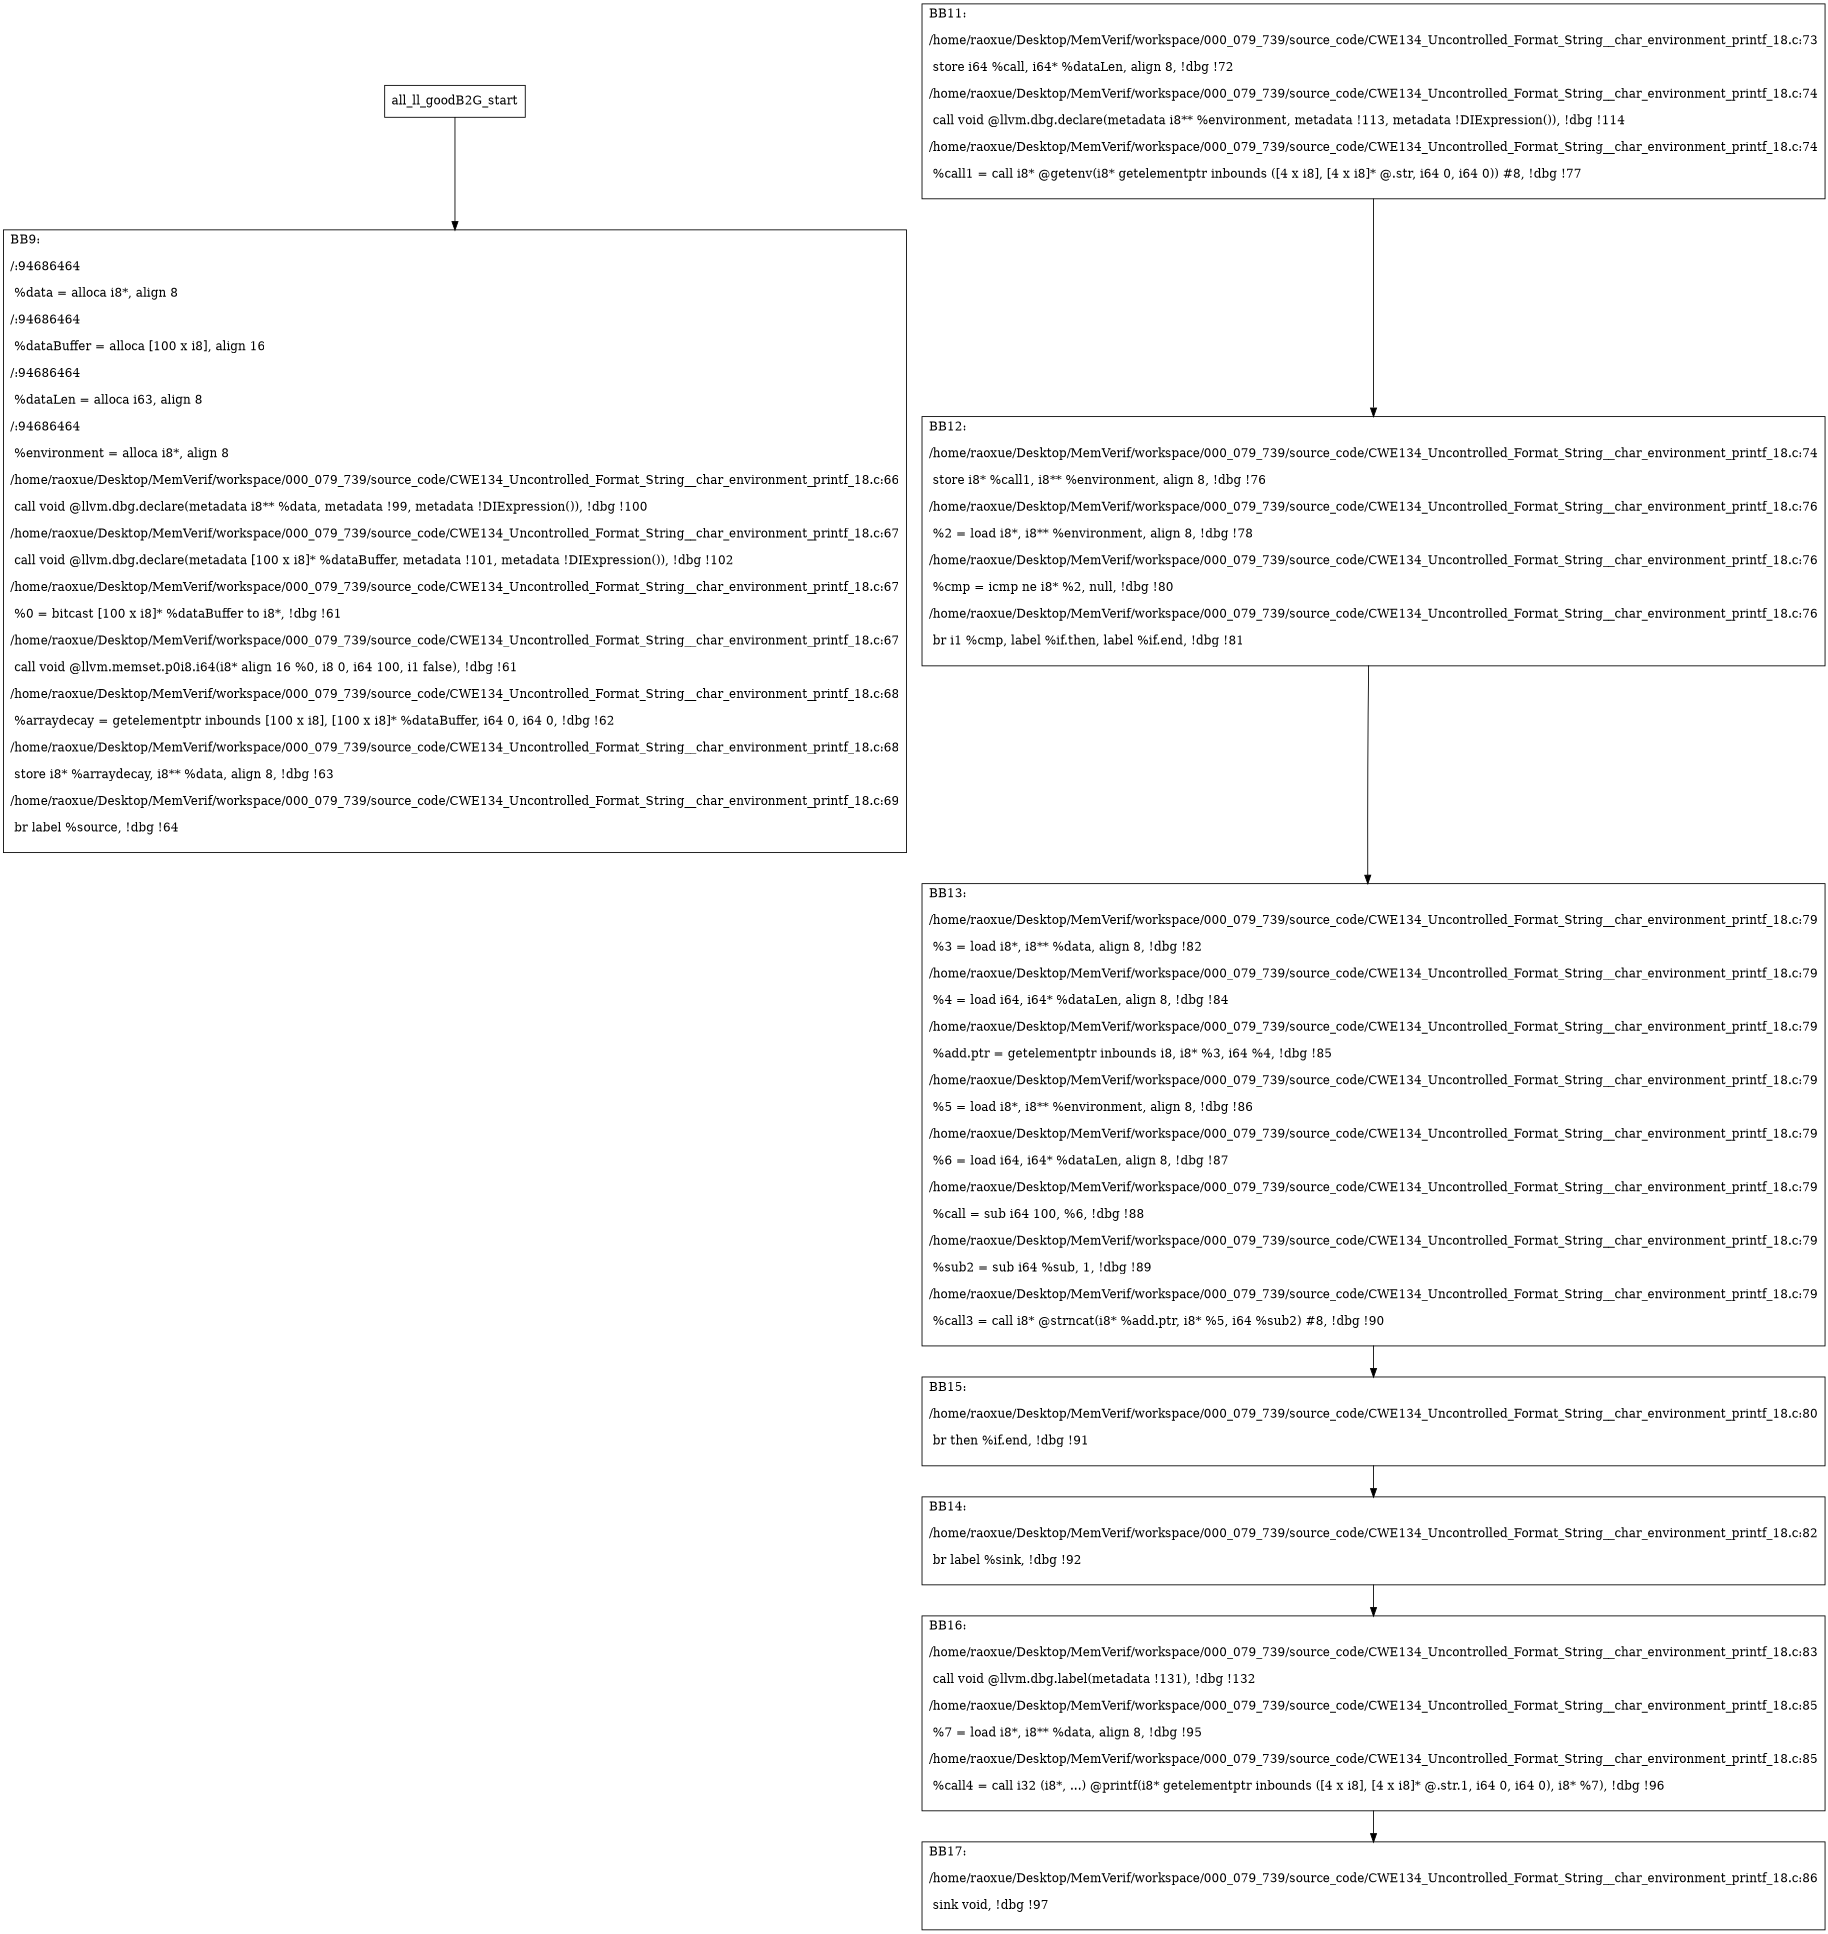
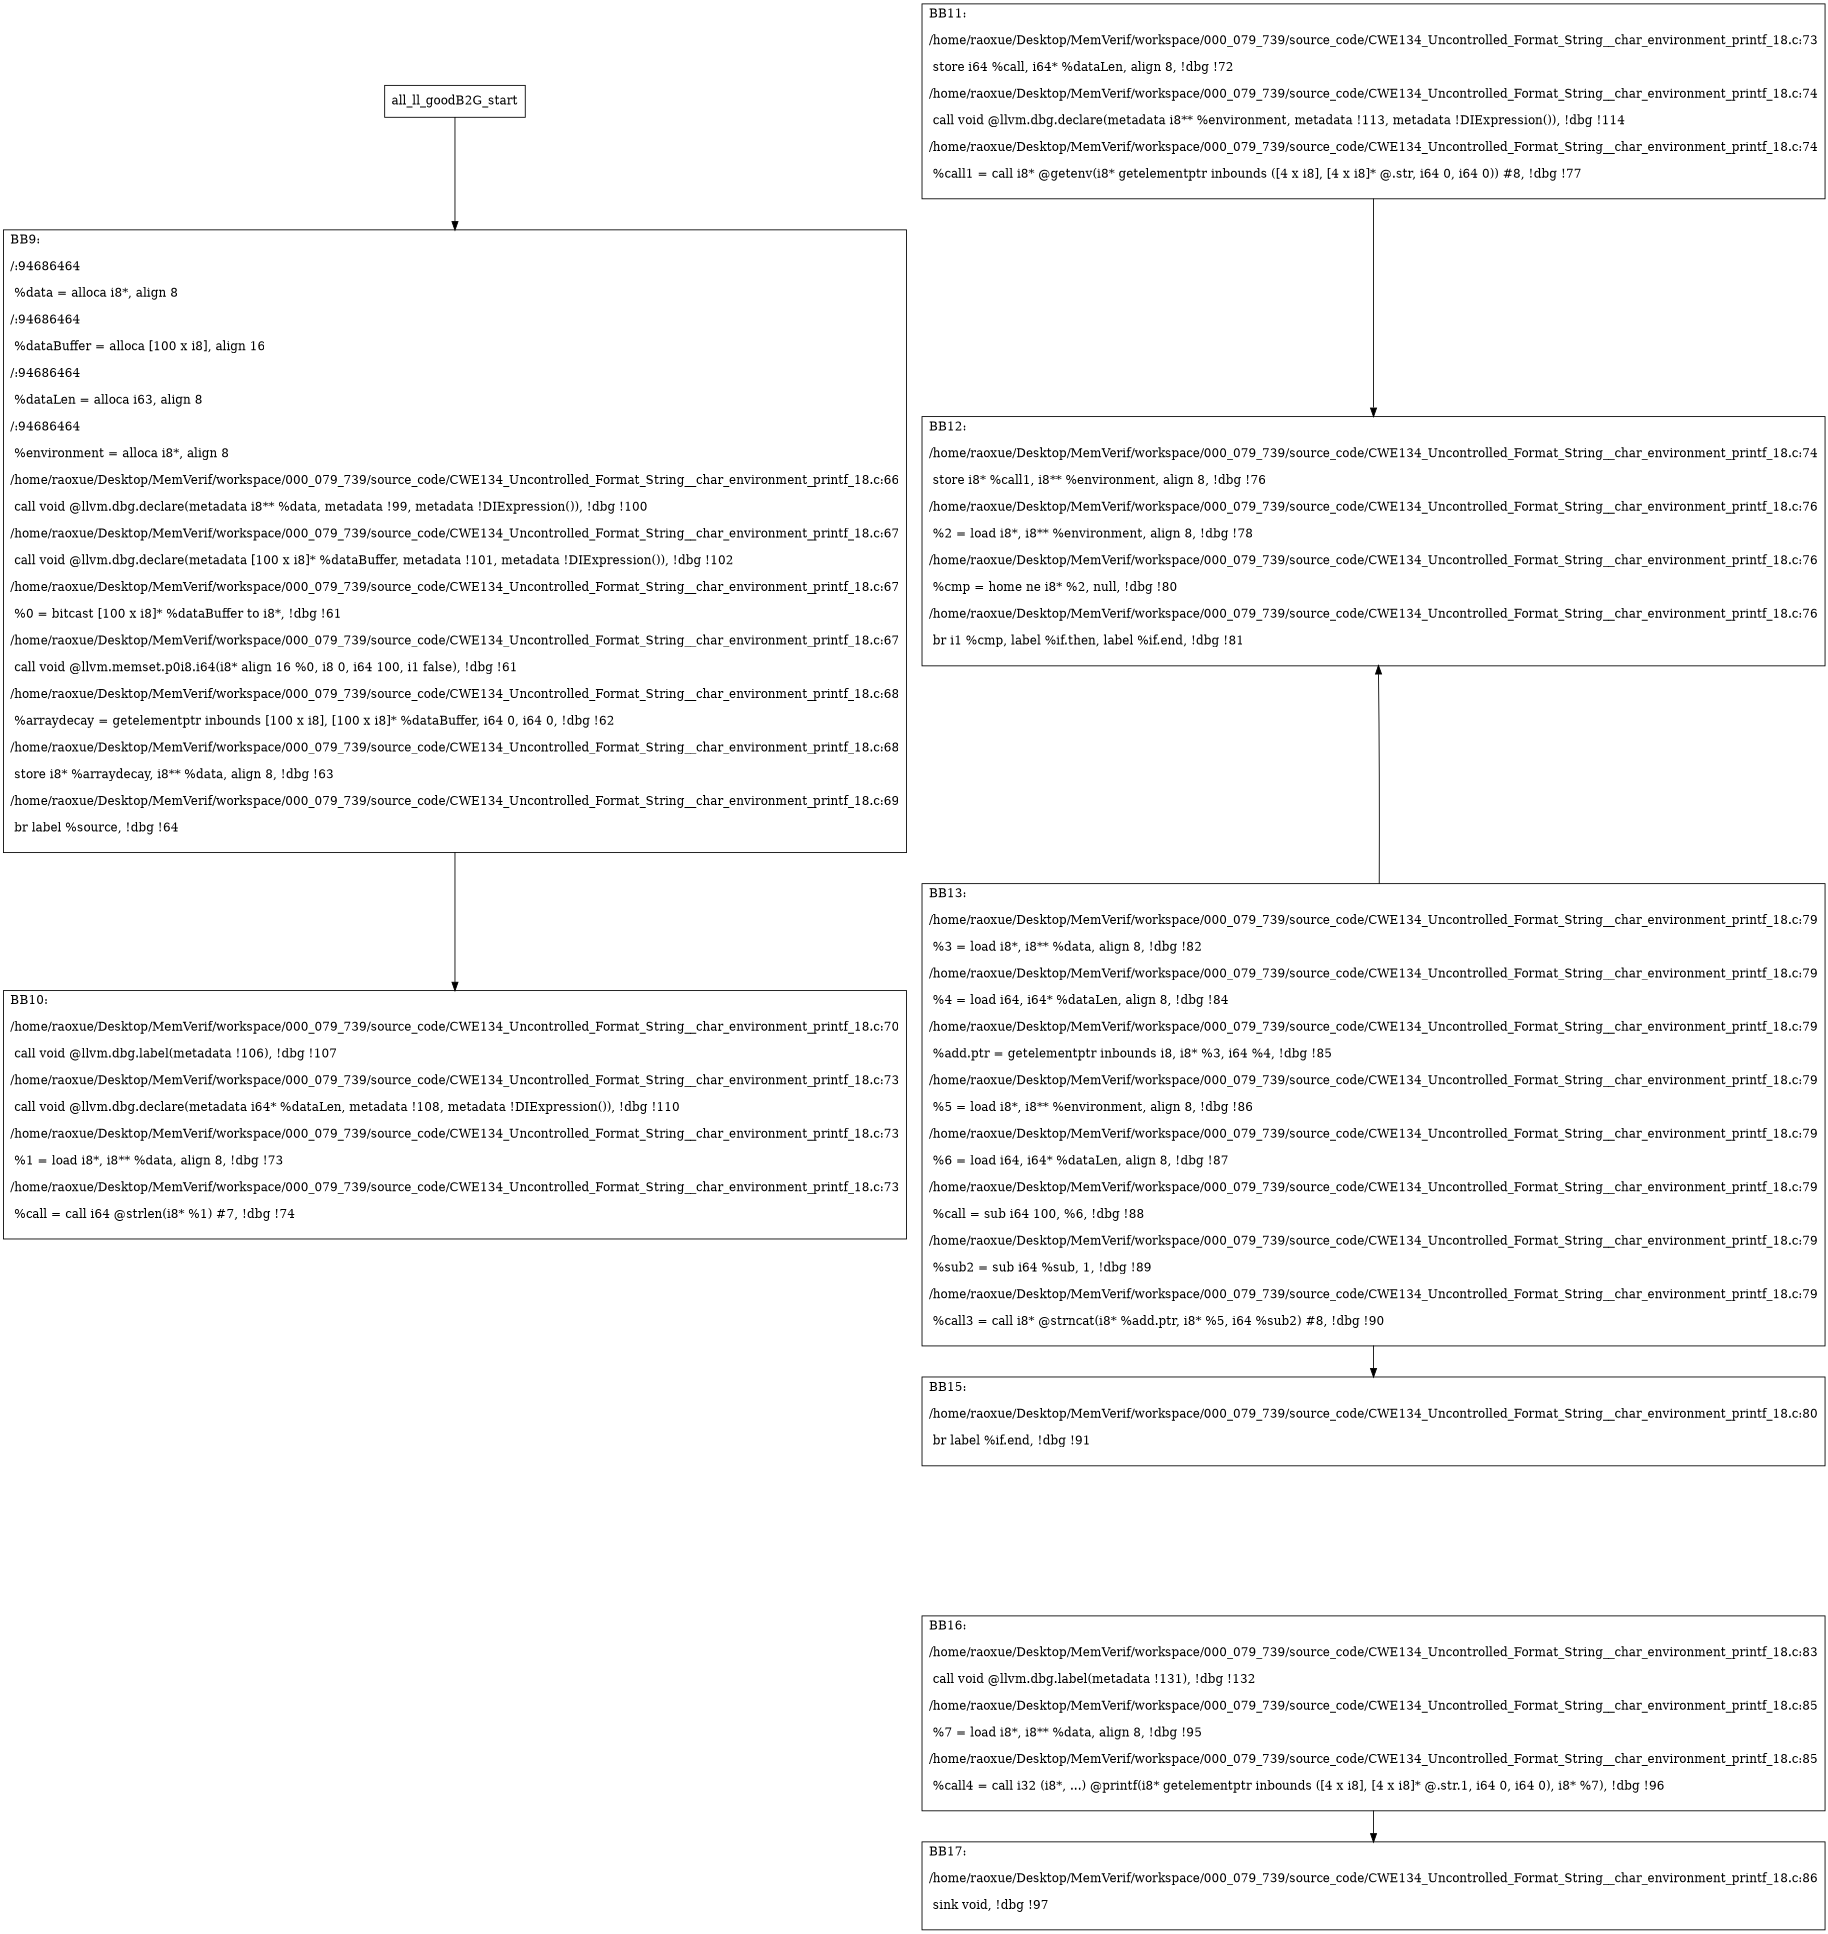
node "BB12:": text "%cmp = icmp ne i8* %2, null, !dbg !80" -> "%cmp = home ne i8* %2, null, !dbg !80"
edge "BB12:" -> "BB13:": reversed
node "BB10:": added
node "BB15:": text "br then %if.end, !dbg !91" -> "br label %if.end, !dbg !91"
node "BB14:": removed
